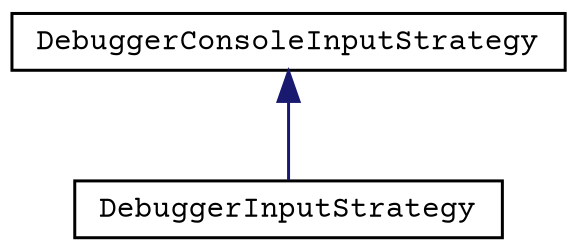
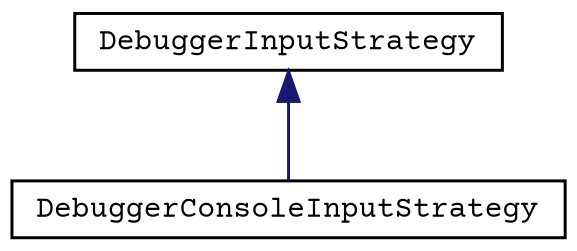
edge "DebuggerInputStrategy" -> "DebuggerConsoleInputStrategy": reversed
